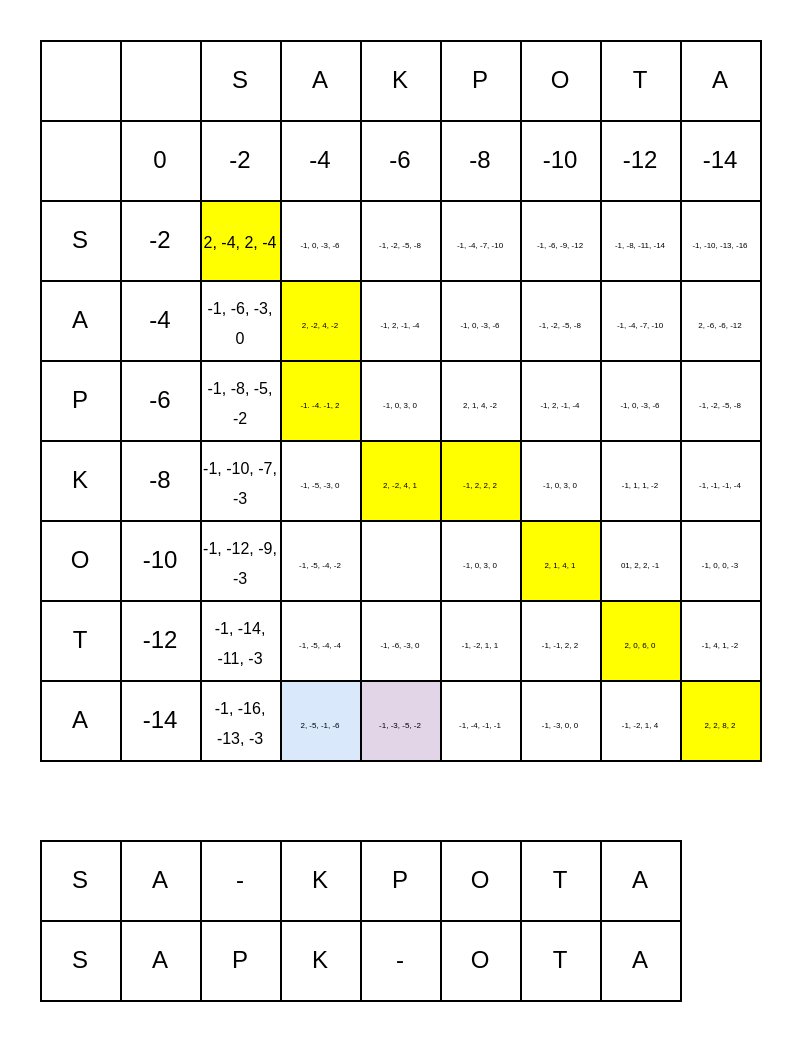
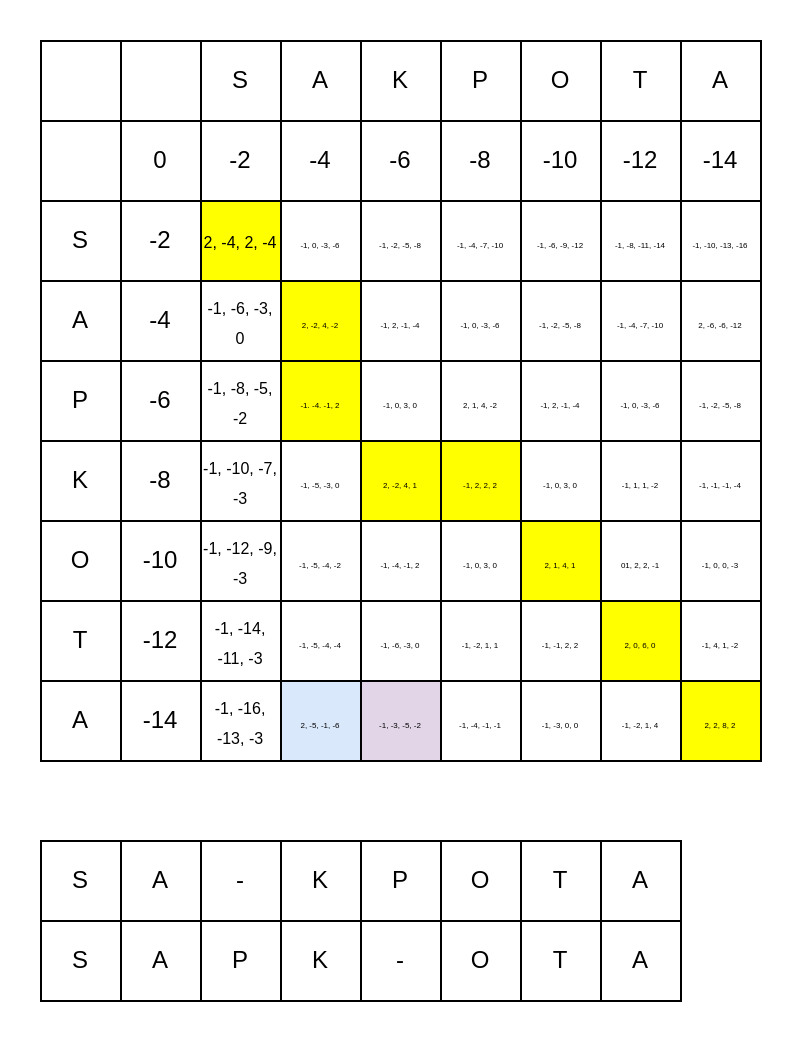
node "-1, -4, -1, 2": added
